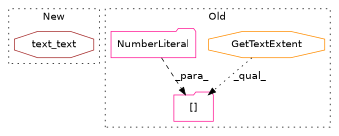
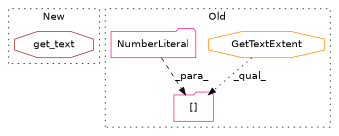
node "text_text": label "text_text" -> "get_text"
